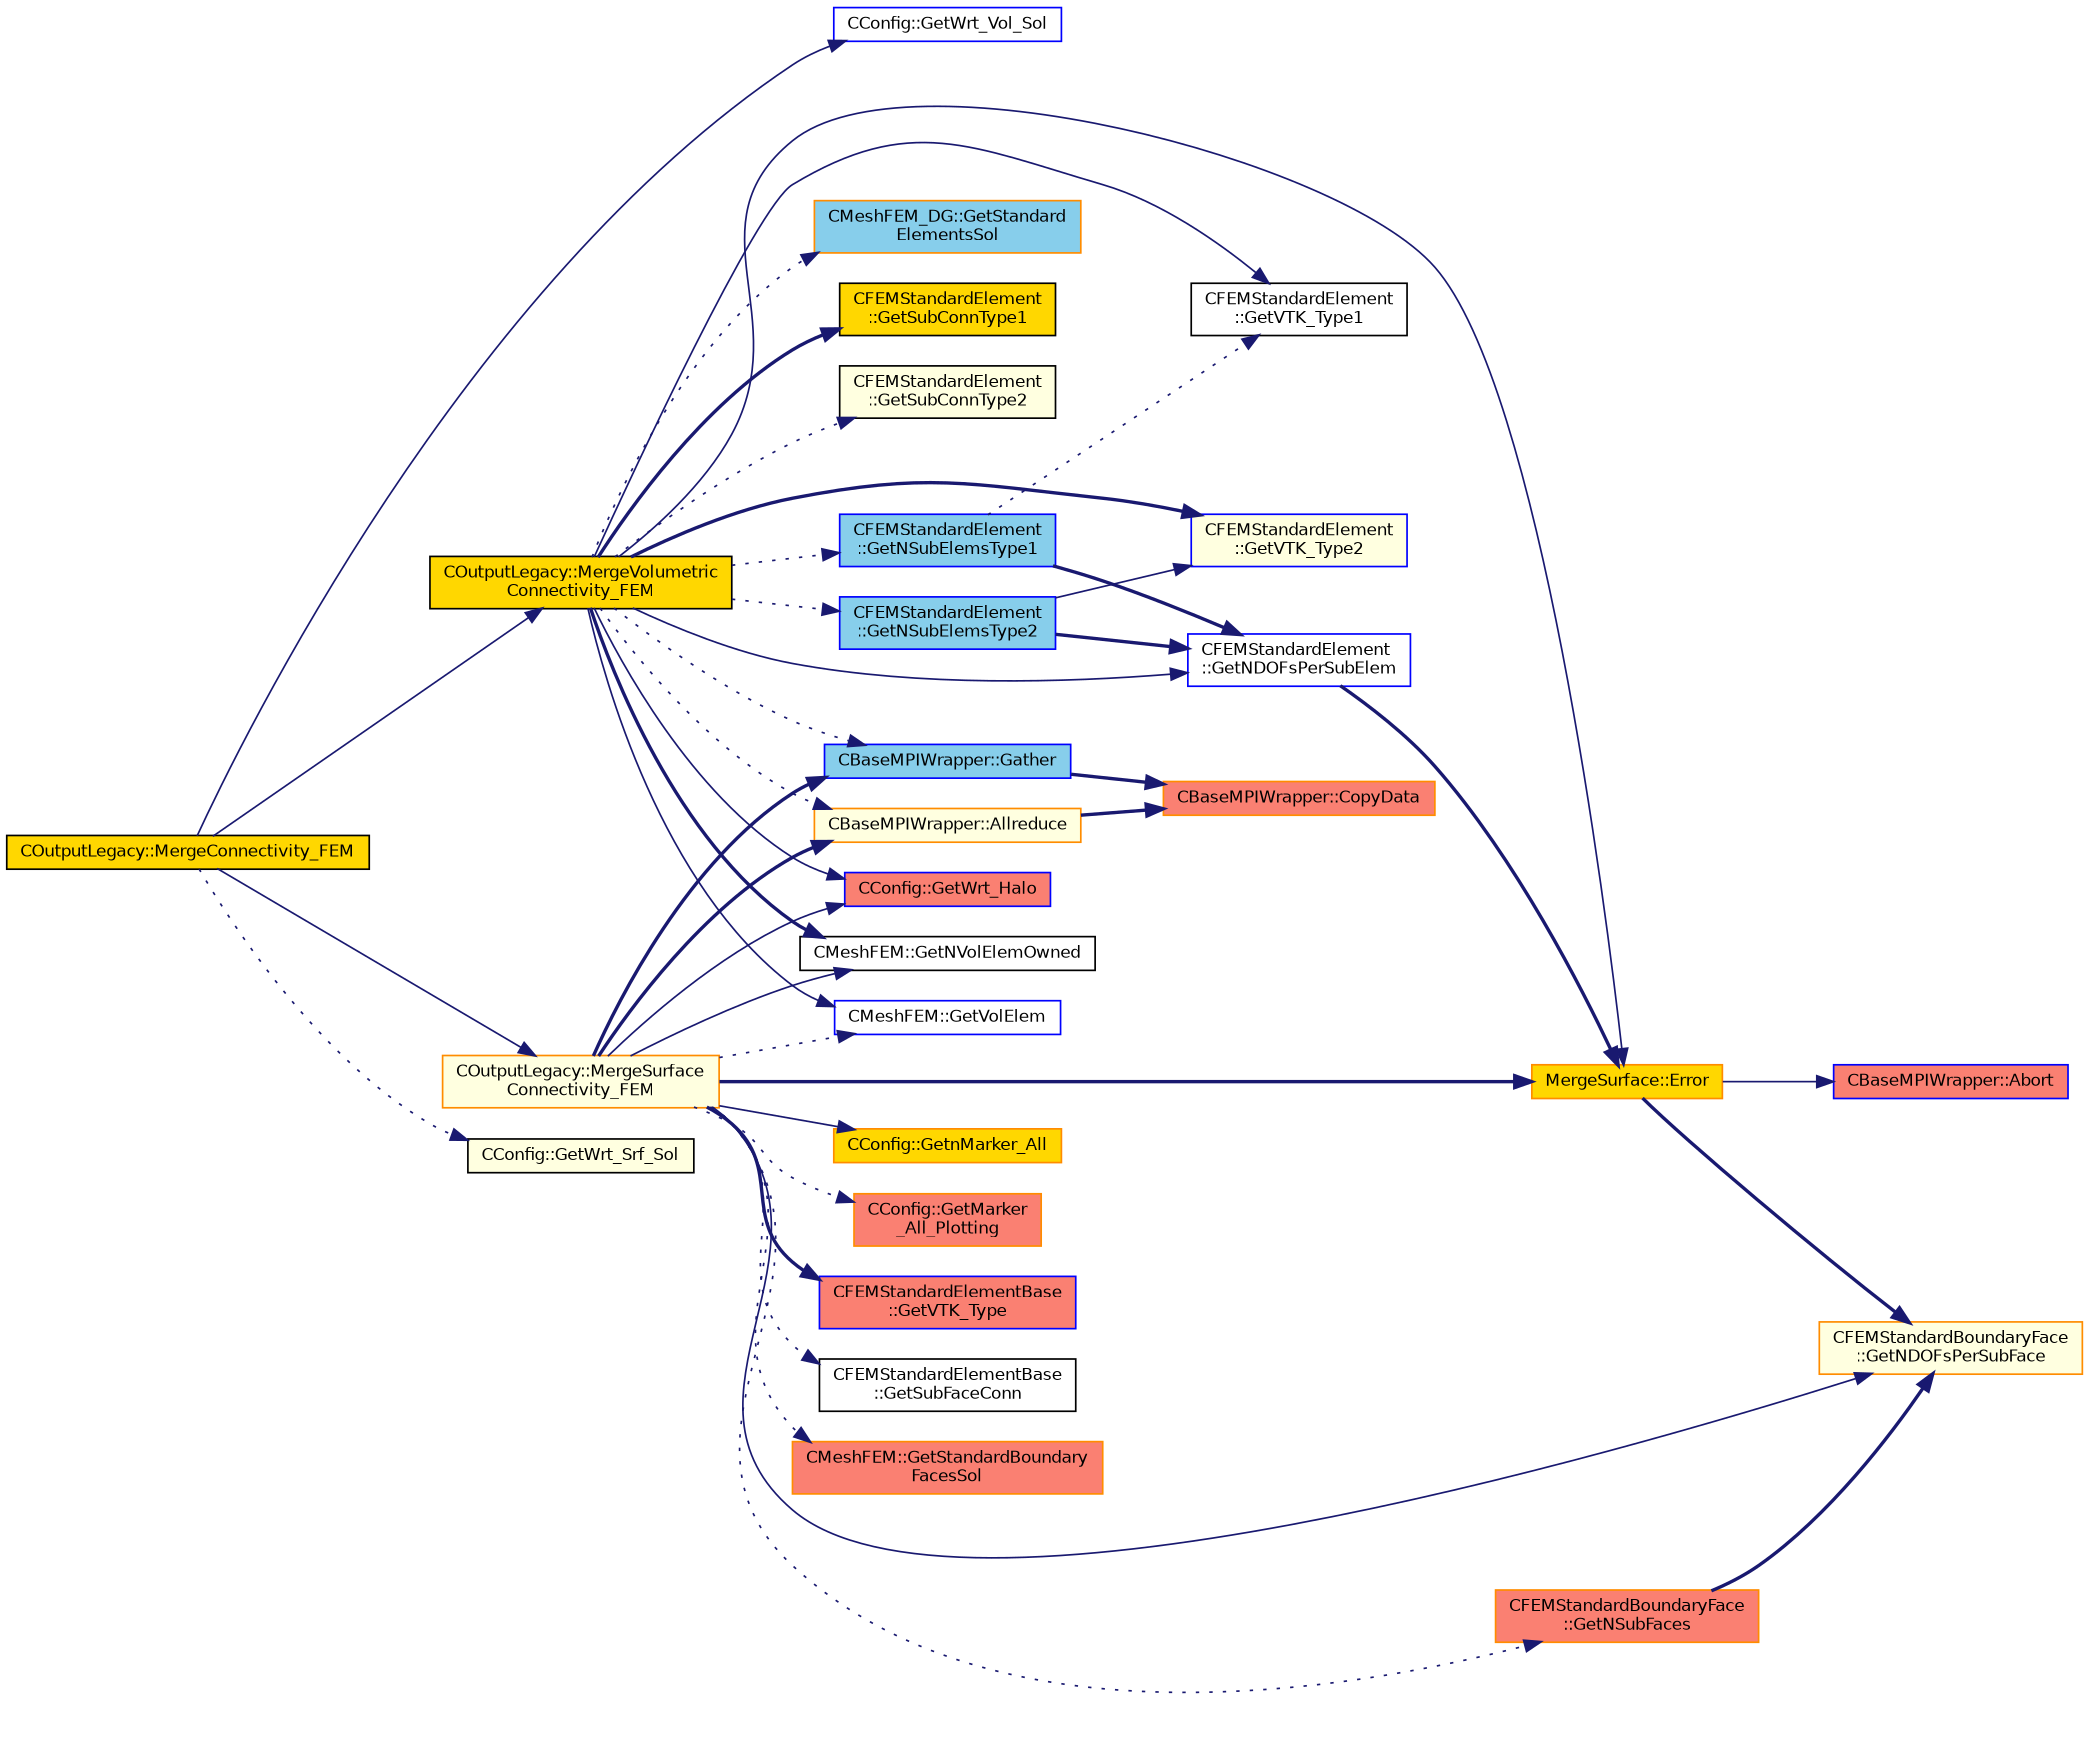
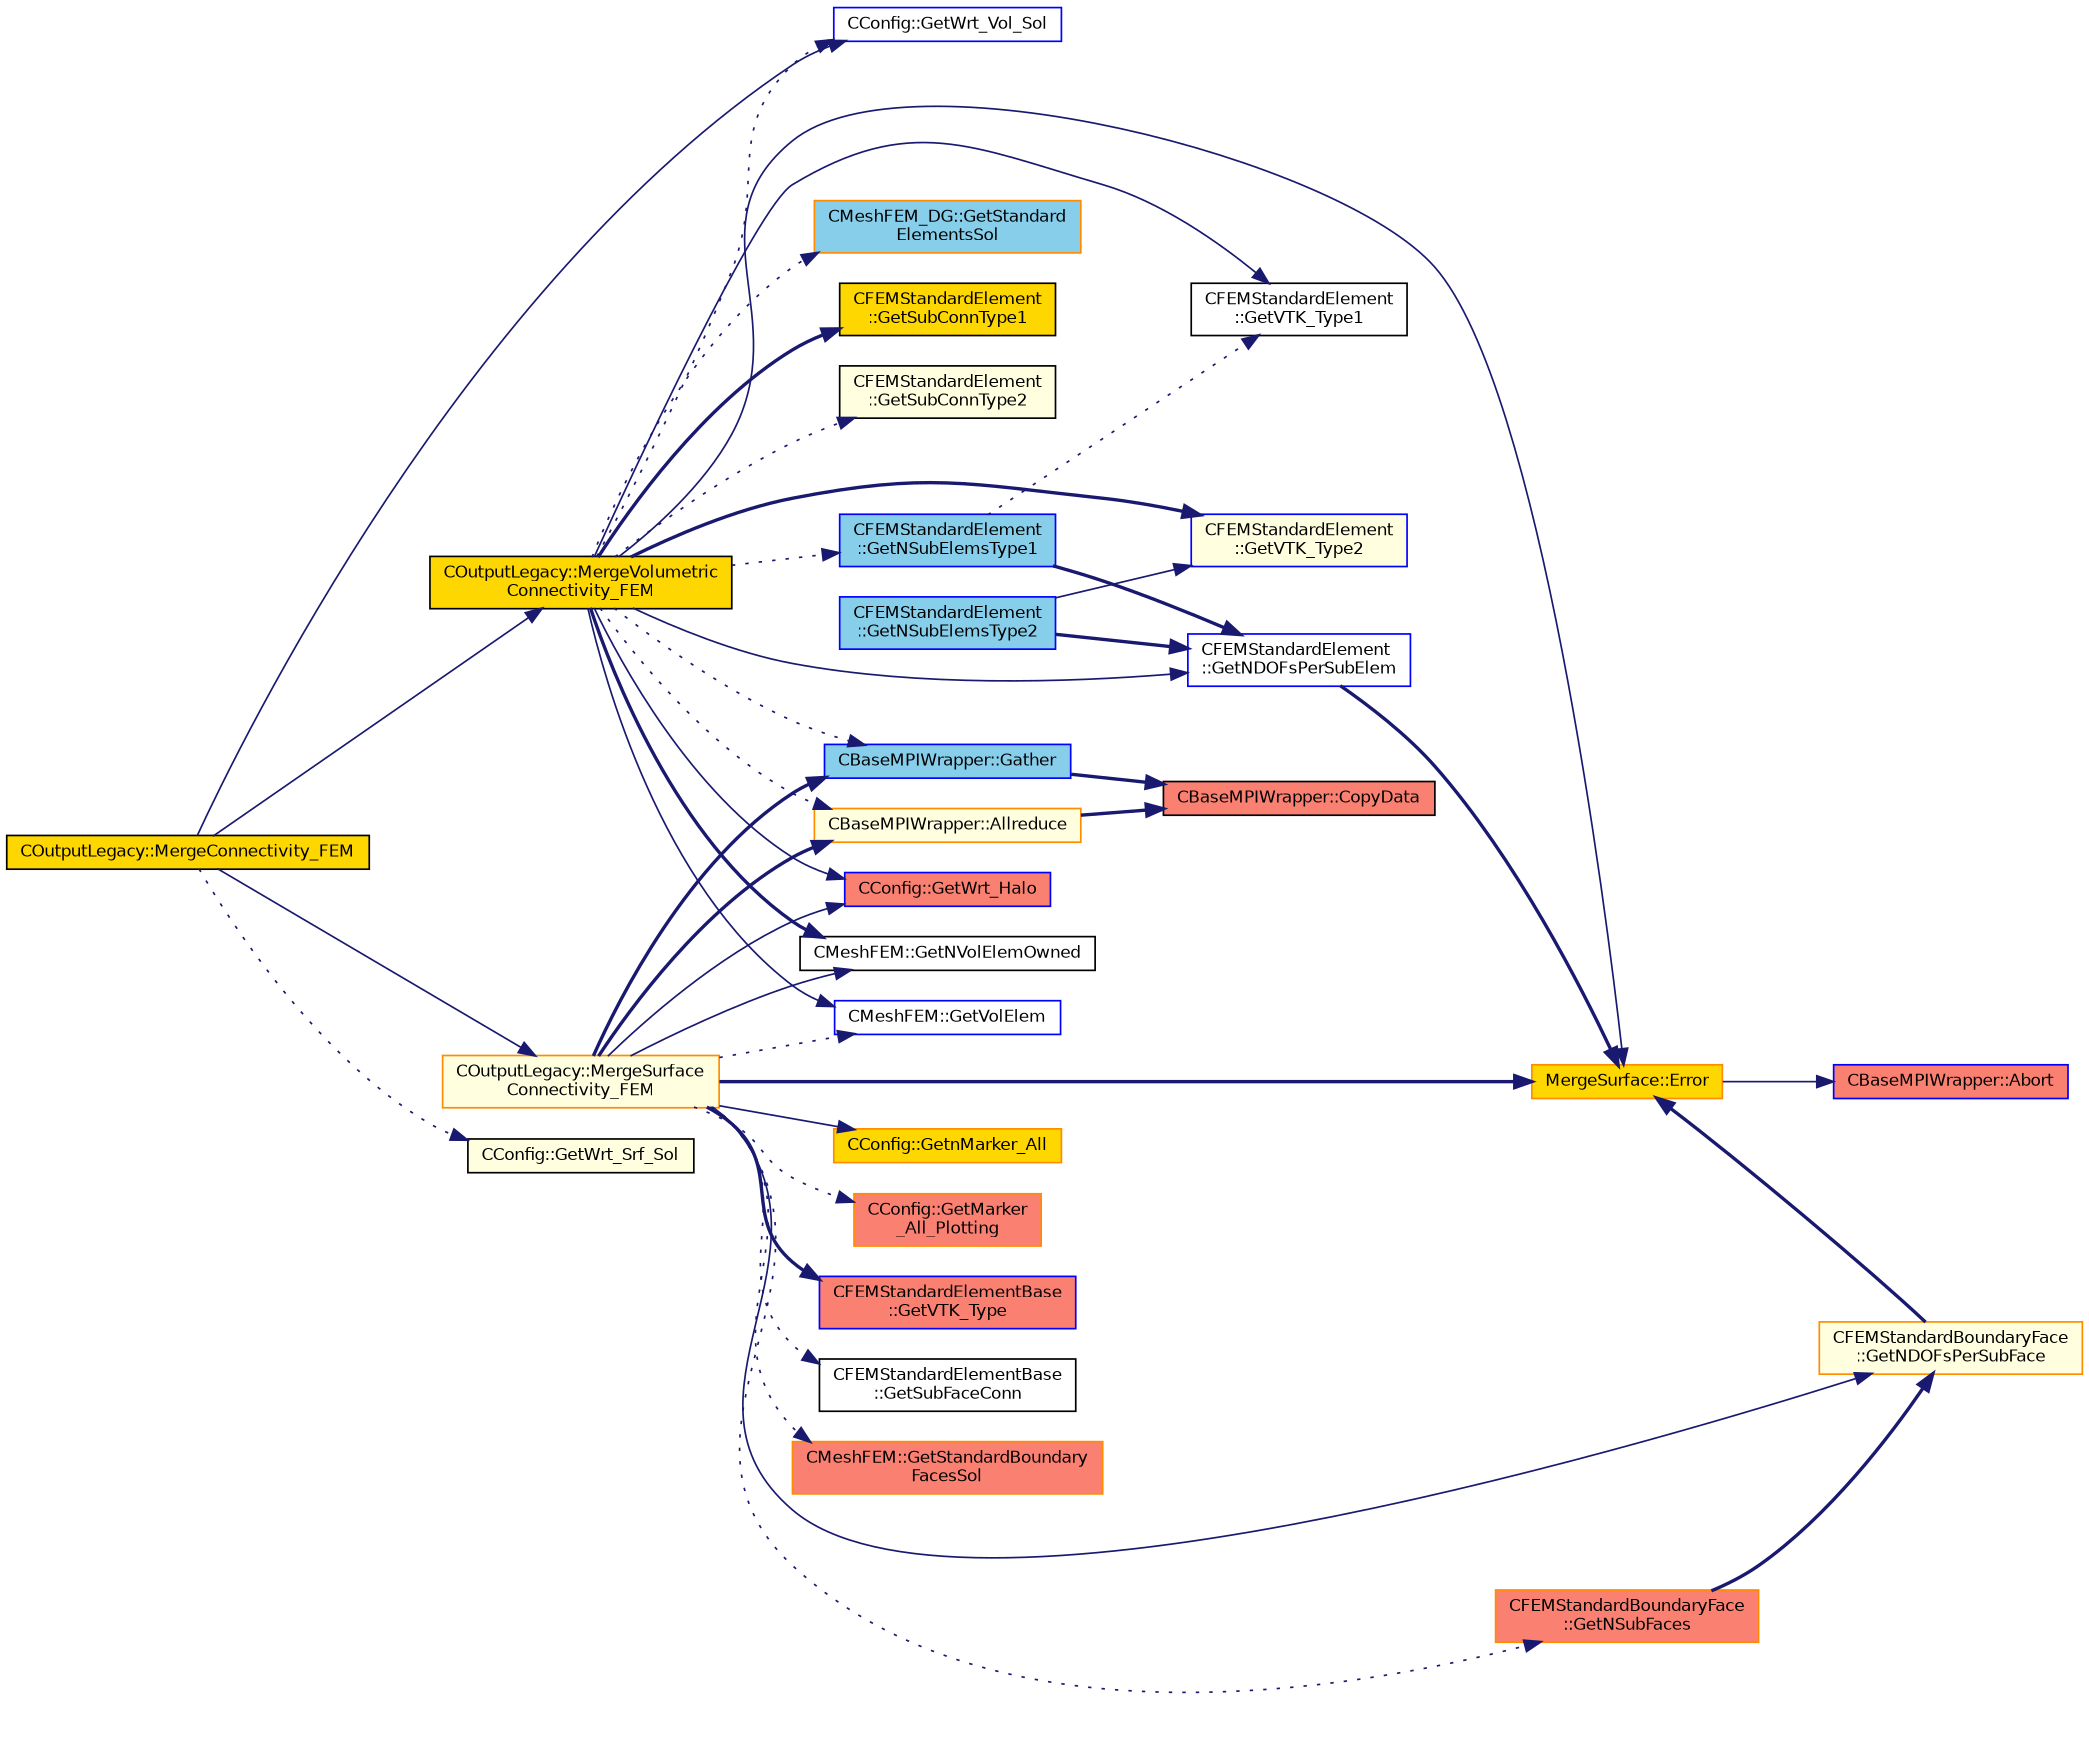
edge "COutputLegacy::MergeVolumetric Connectivity_FEM" -> "CFEMStandardElement ::GetNSubElemsType2": now "COutputLegacy::MergeVolumetric Connectivity_FEM" -> "CConfig::GetWrt_Vol_Sol"
node "CBaseMPIWrapper::CopyData": color darkorange -> black
edge "MergeSurface::Error" -> "CFEMStandardBoundaryFace ::GetNDOFsPerSubFace": reversed
